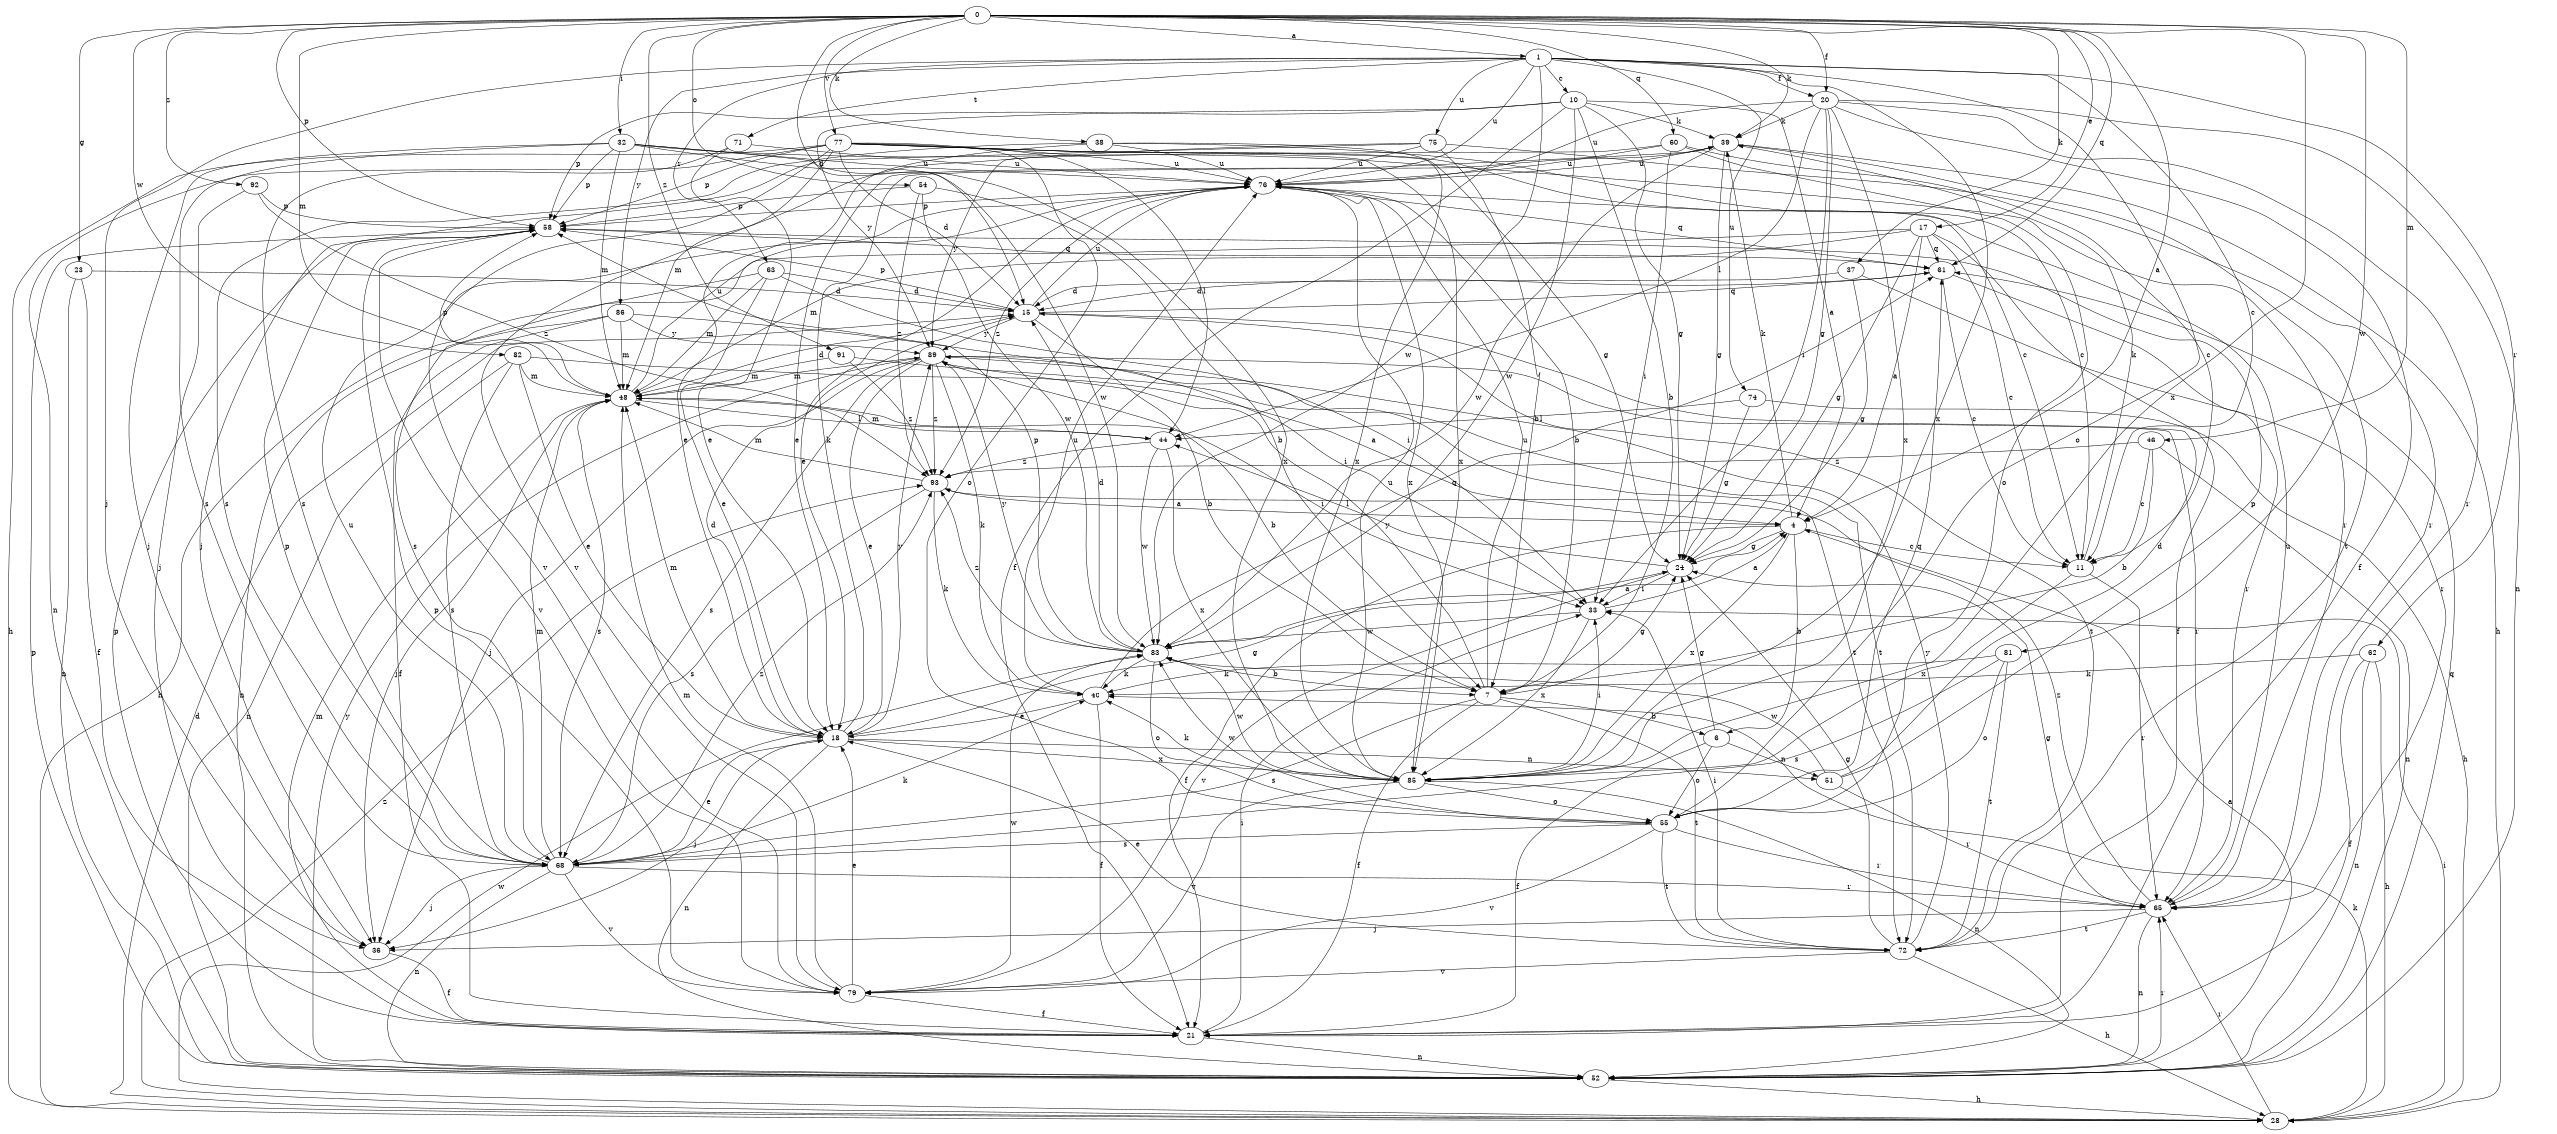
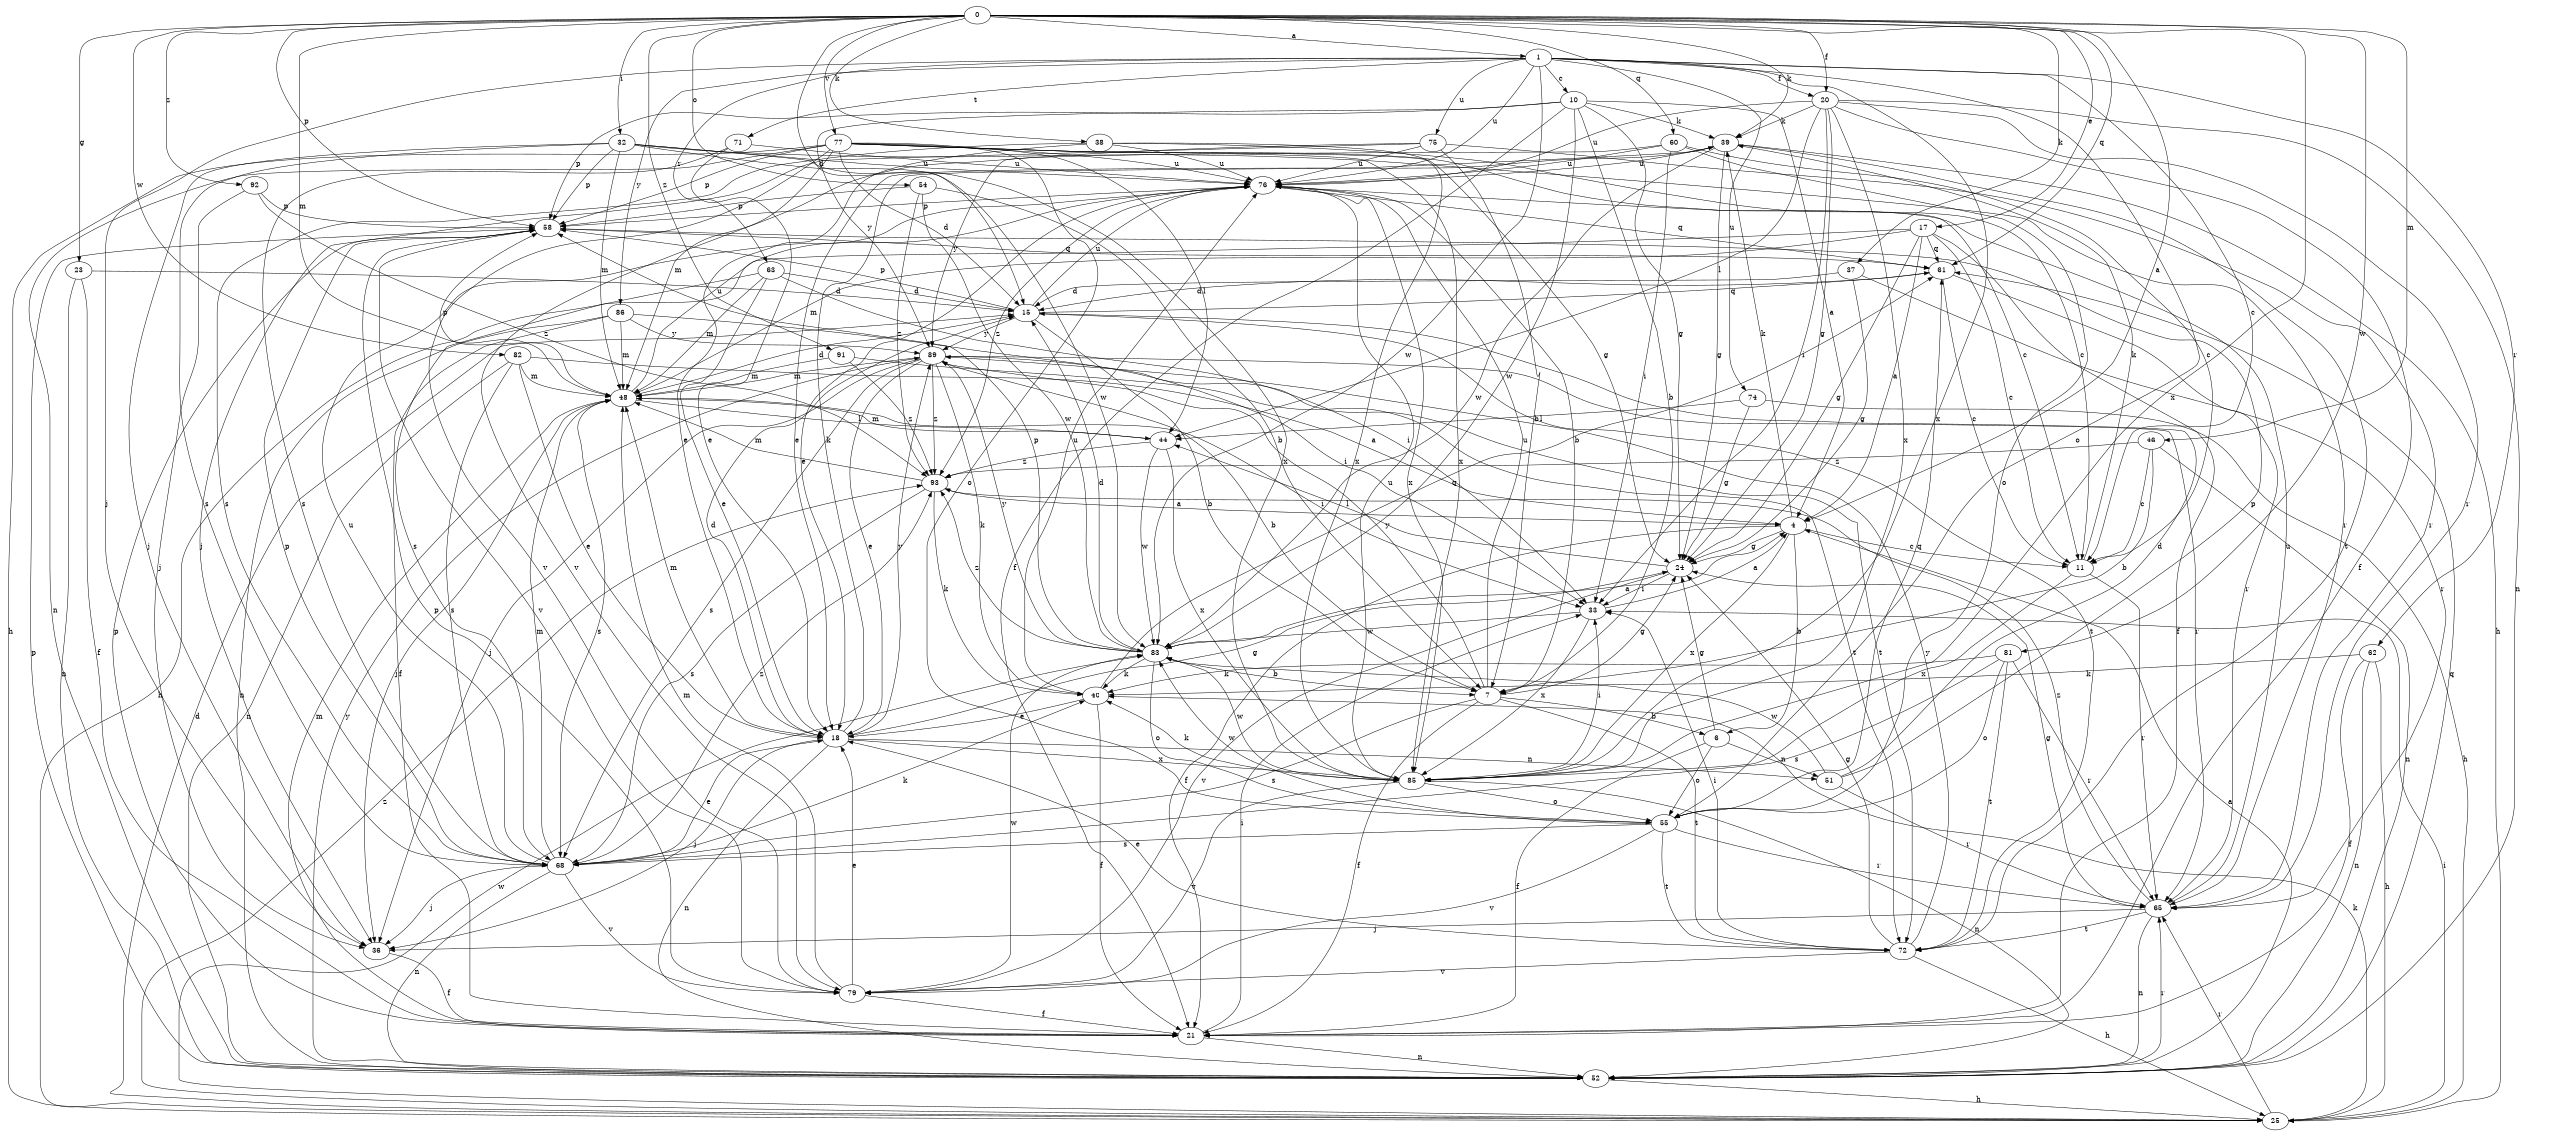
edge "68" -> "65": now "81" -> "65"
node "28": label "28" -> "25"
